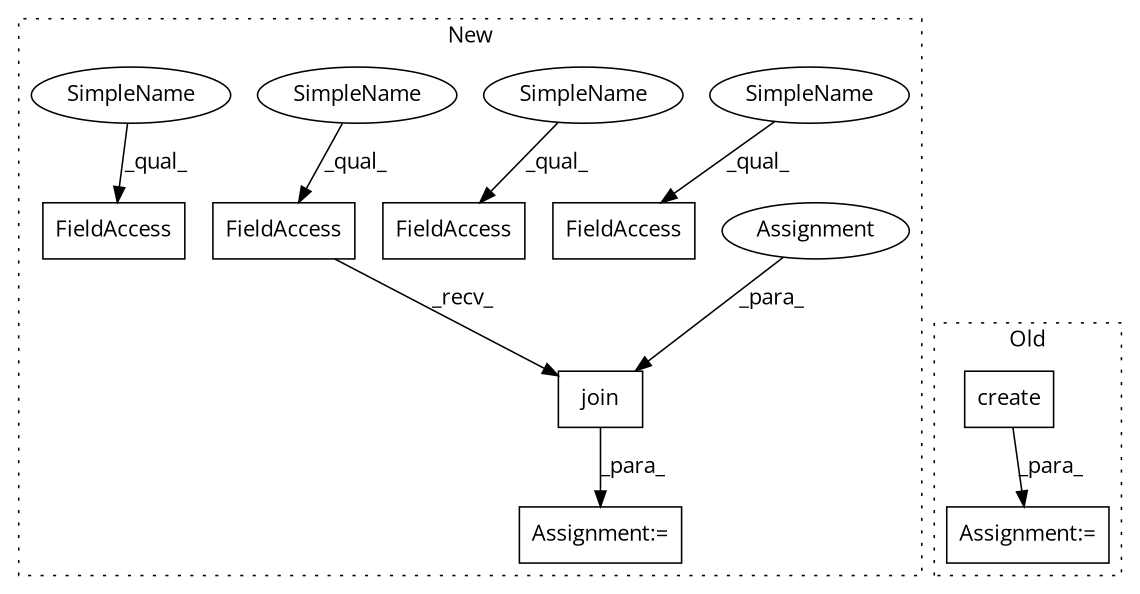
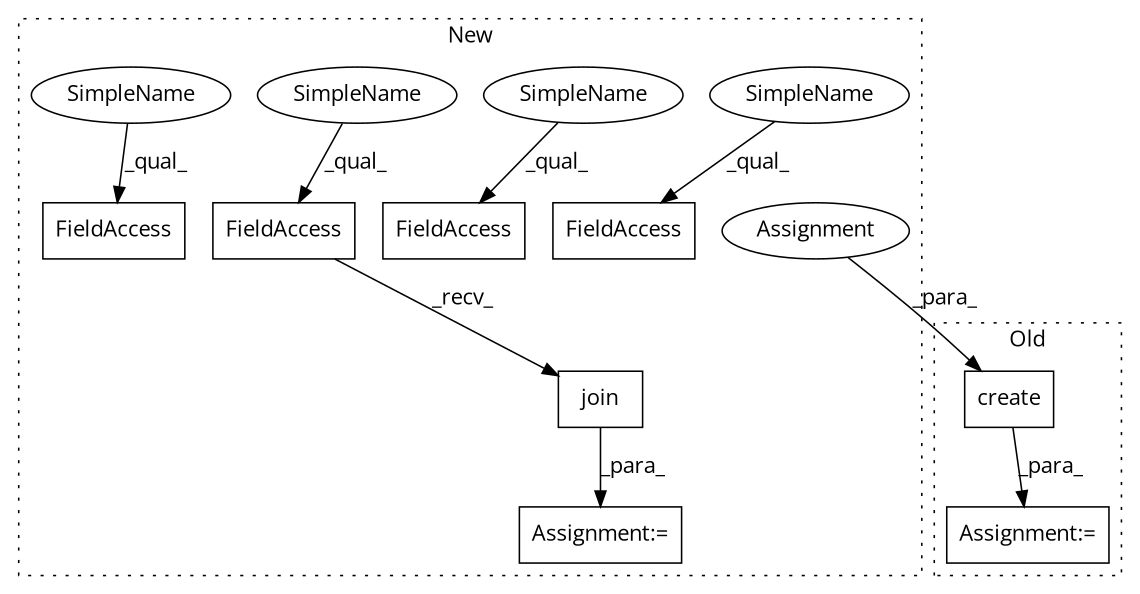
edge "Assignment" -> "join": now "Assignment" -> "create"
